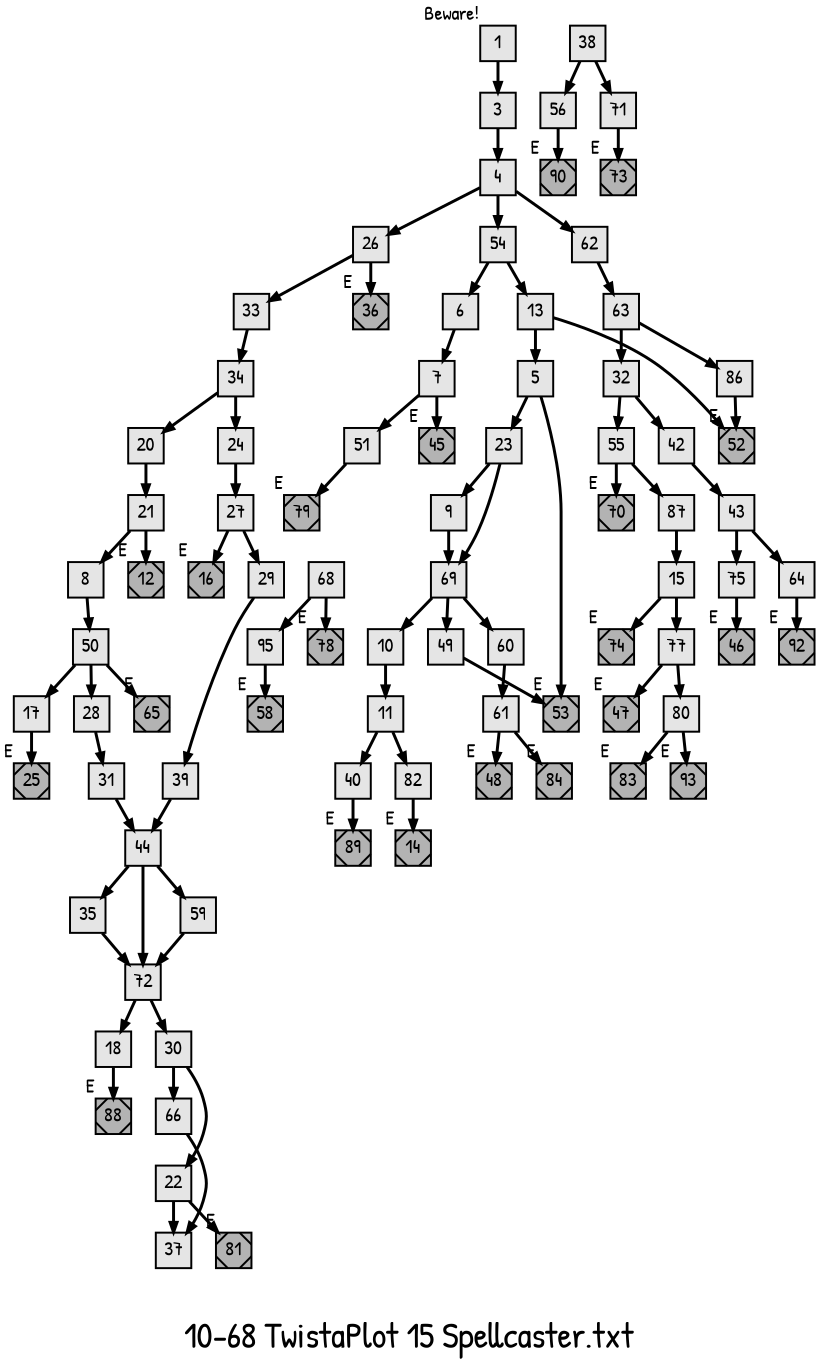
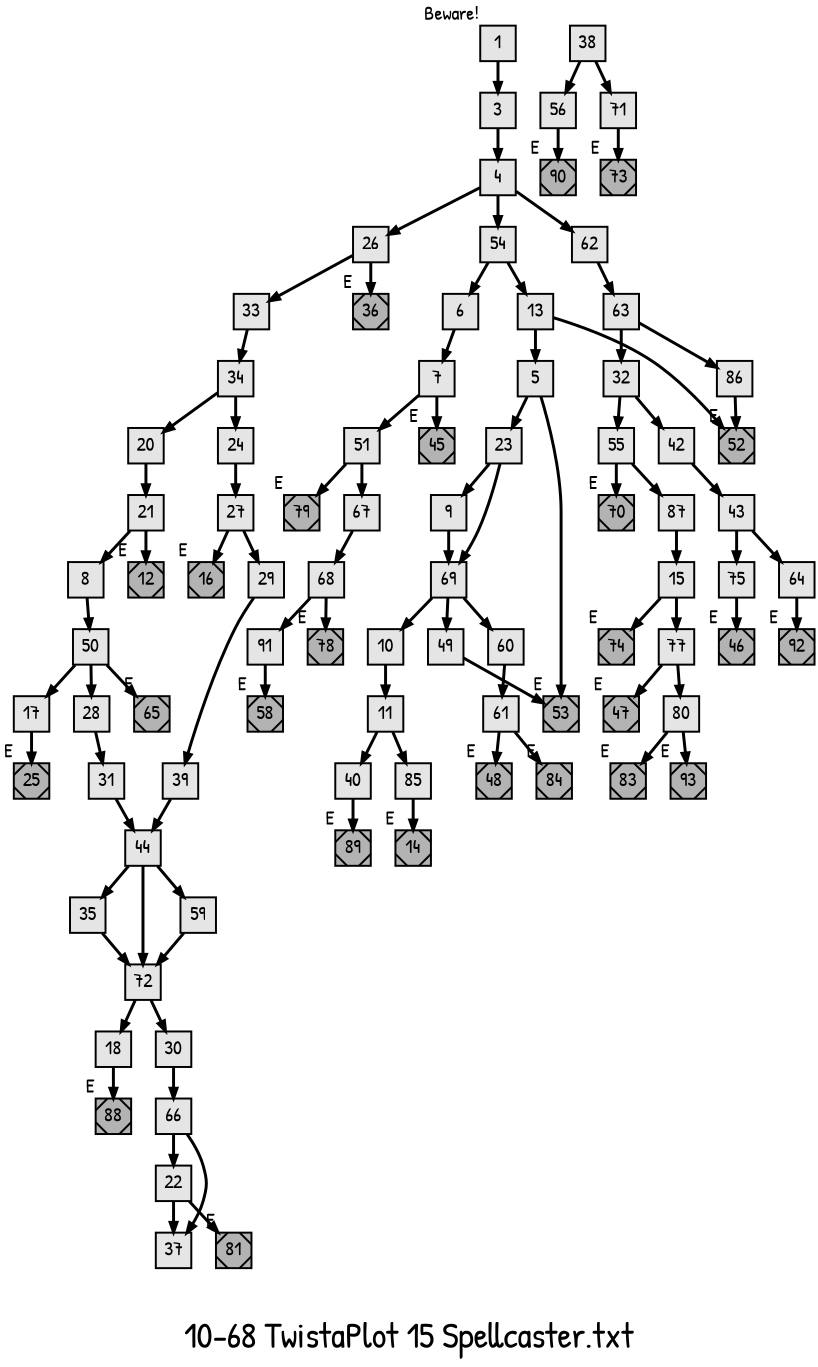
node "67": added
node "95": label "95" -> "91"
node "82": label "82" -> "85"
edge "30" -> "22": now "66" -> "22"
